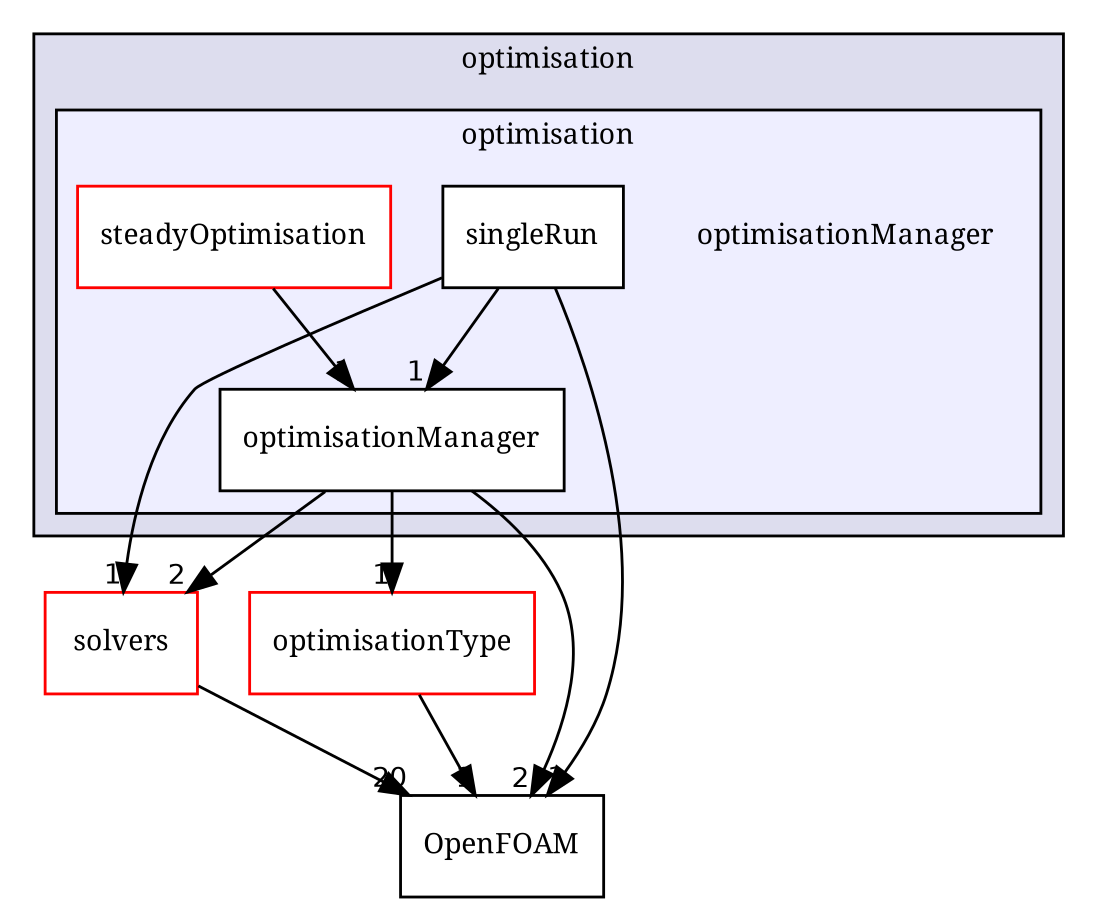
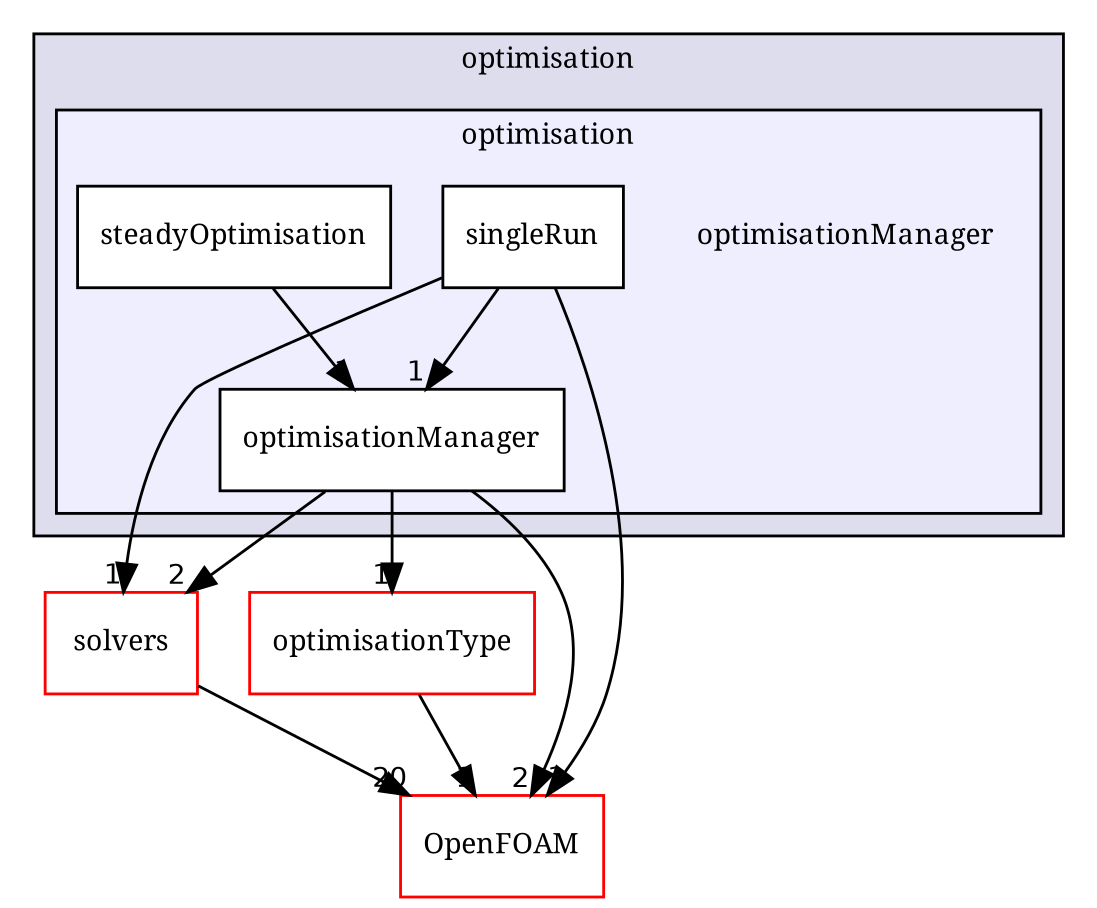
node "steadyOptimisation": color red -> black
node "OpenFOAM": color black -> red
